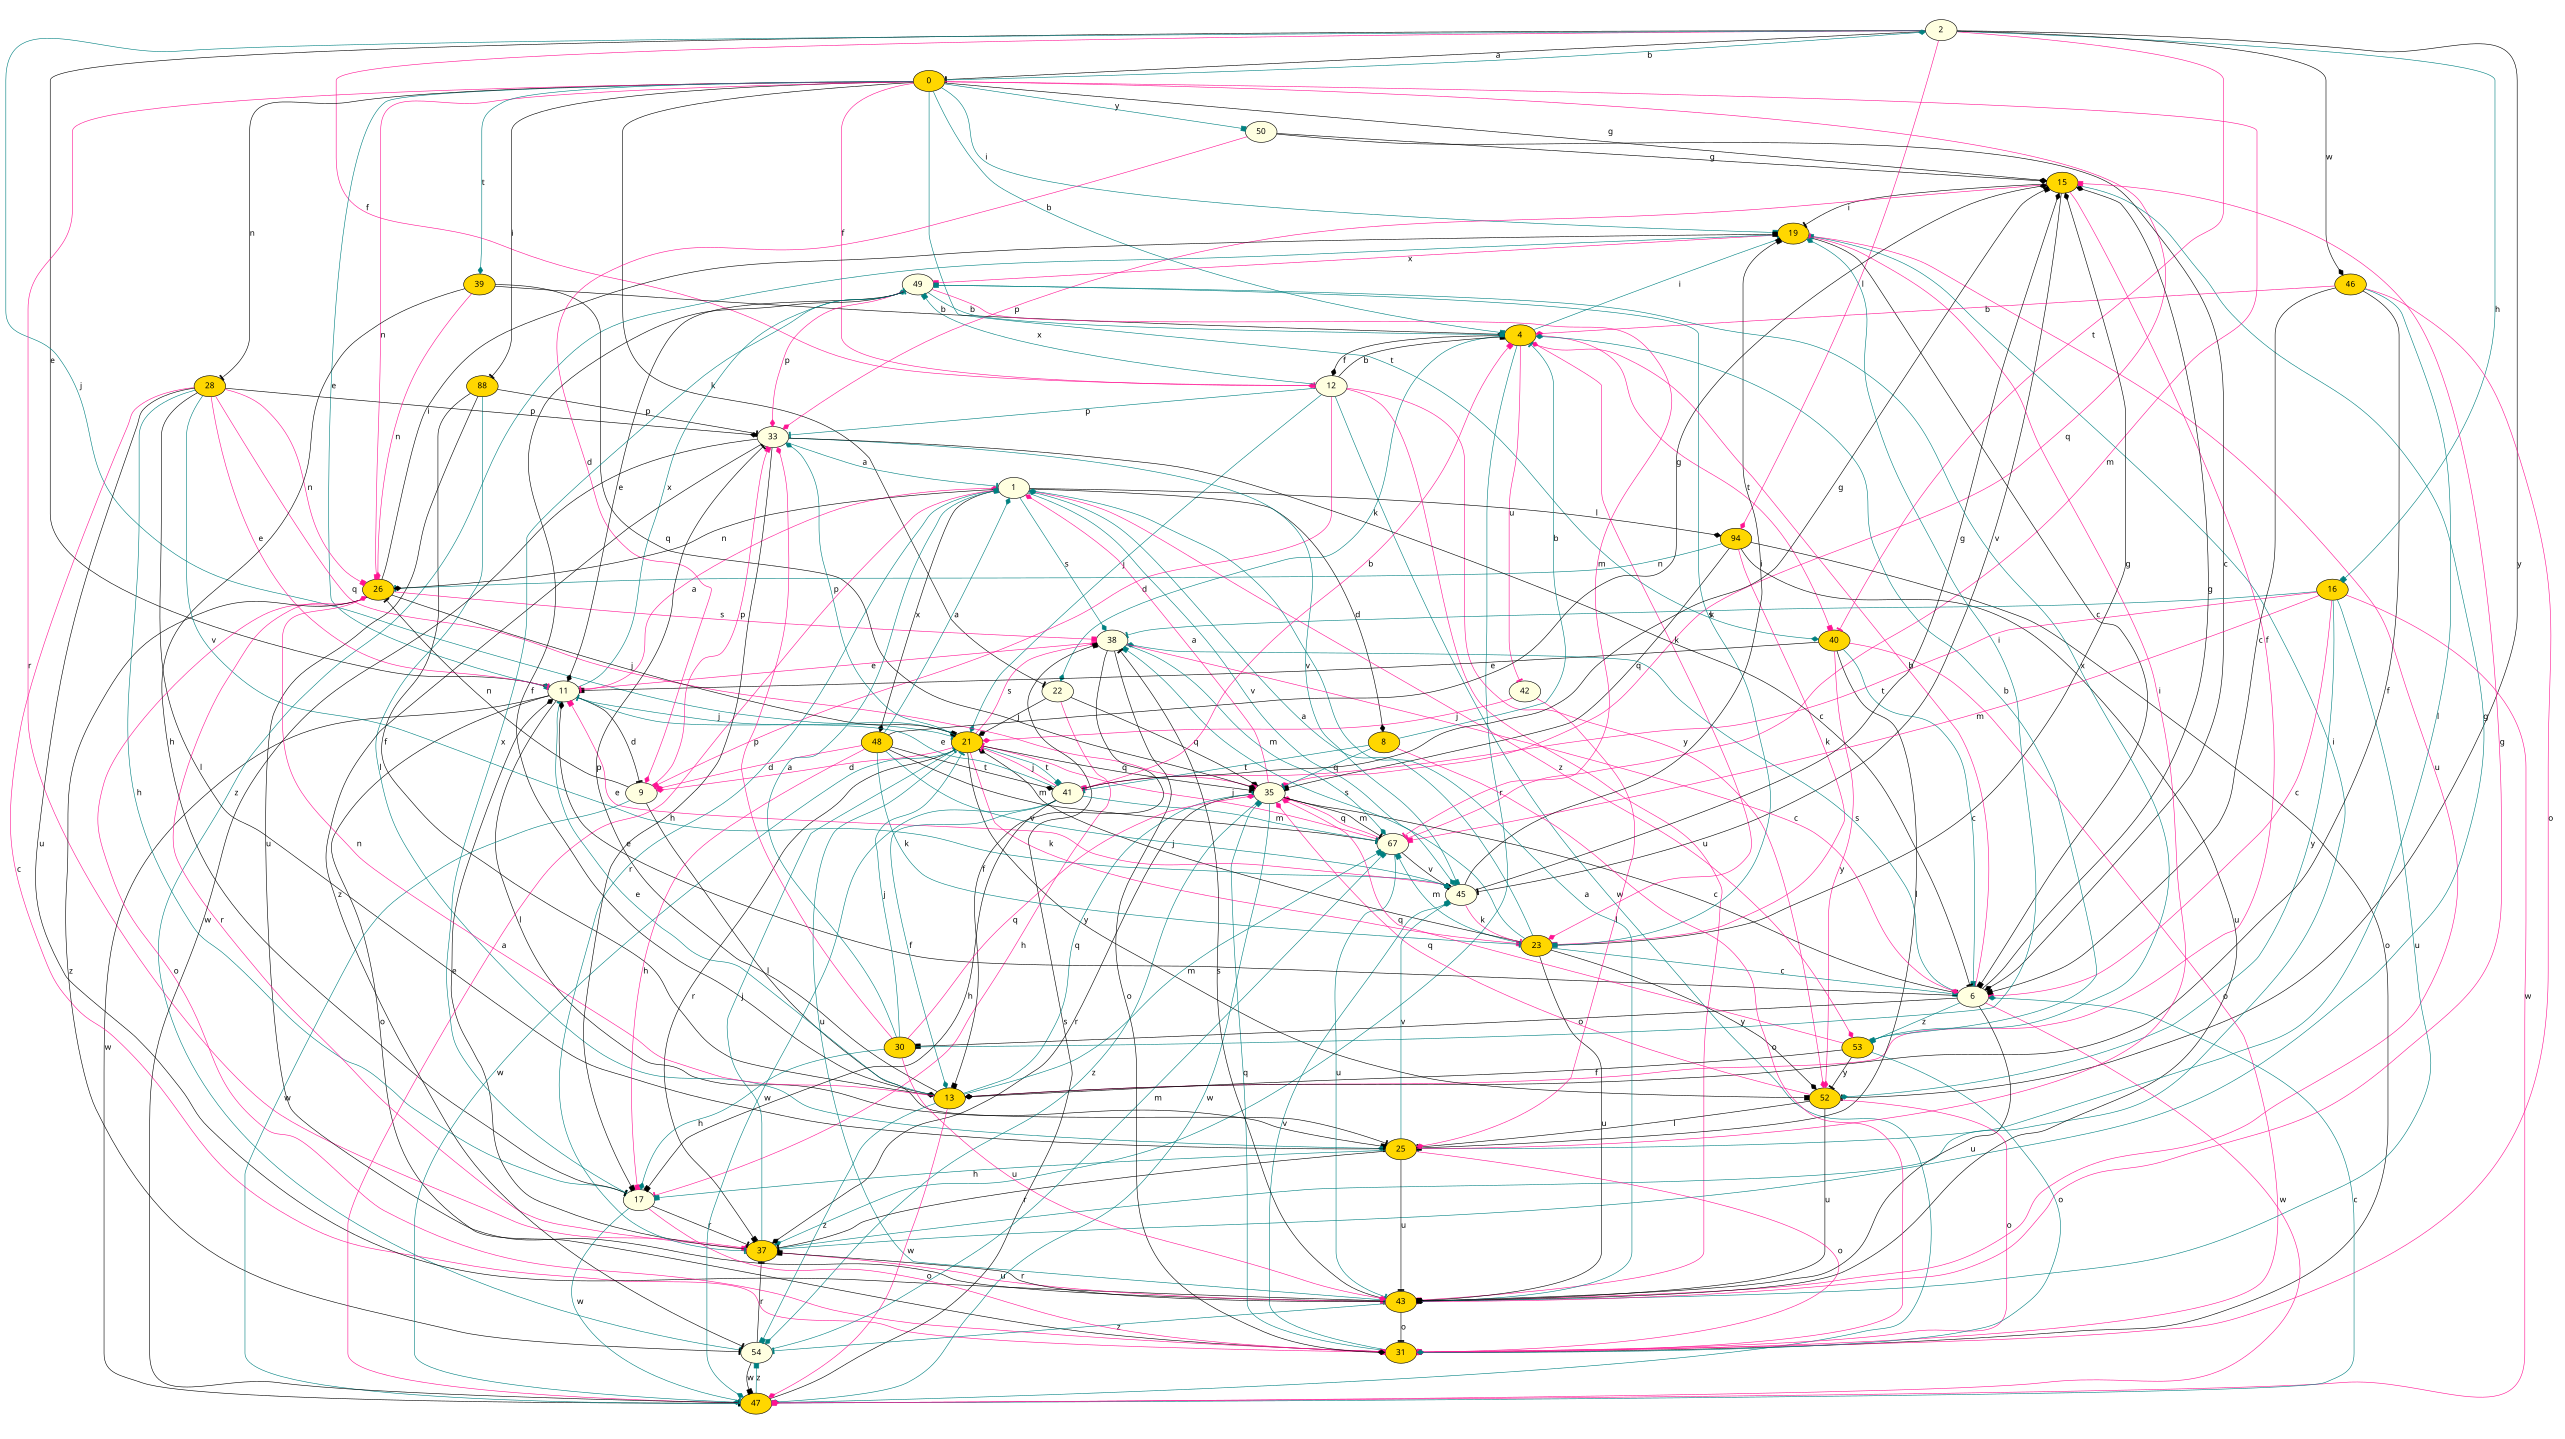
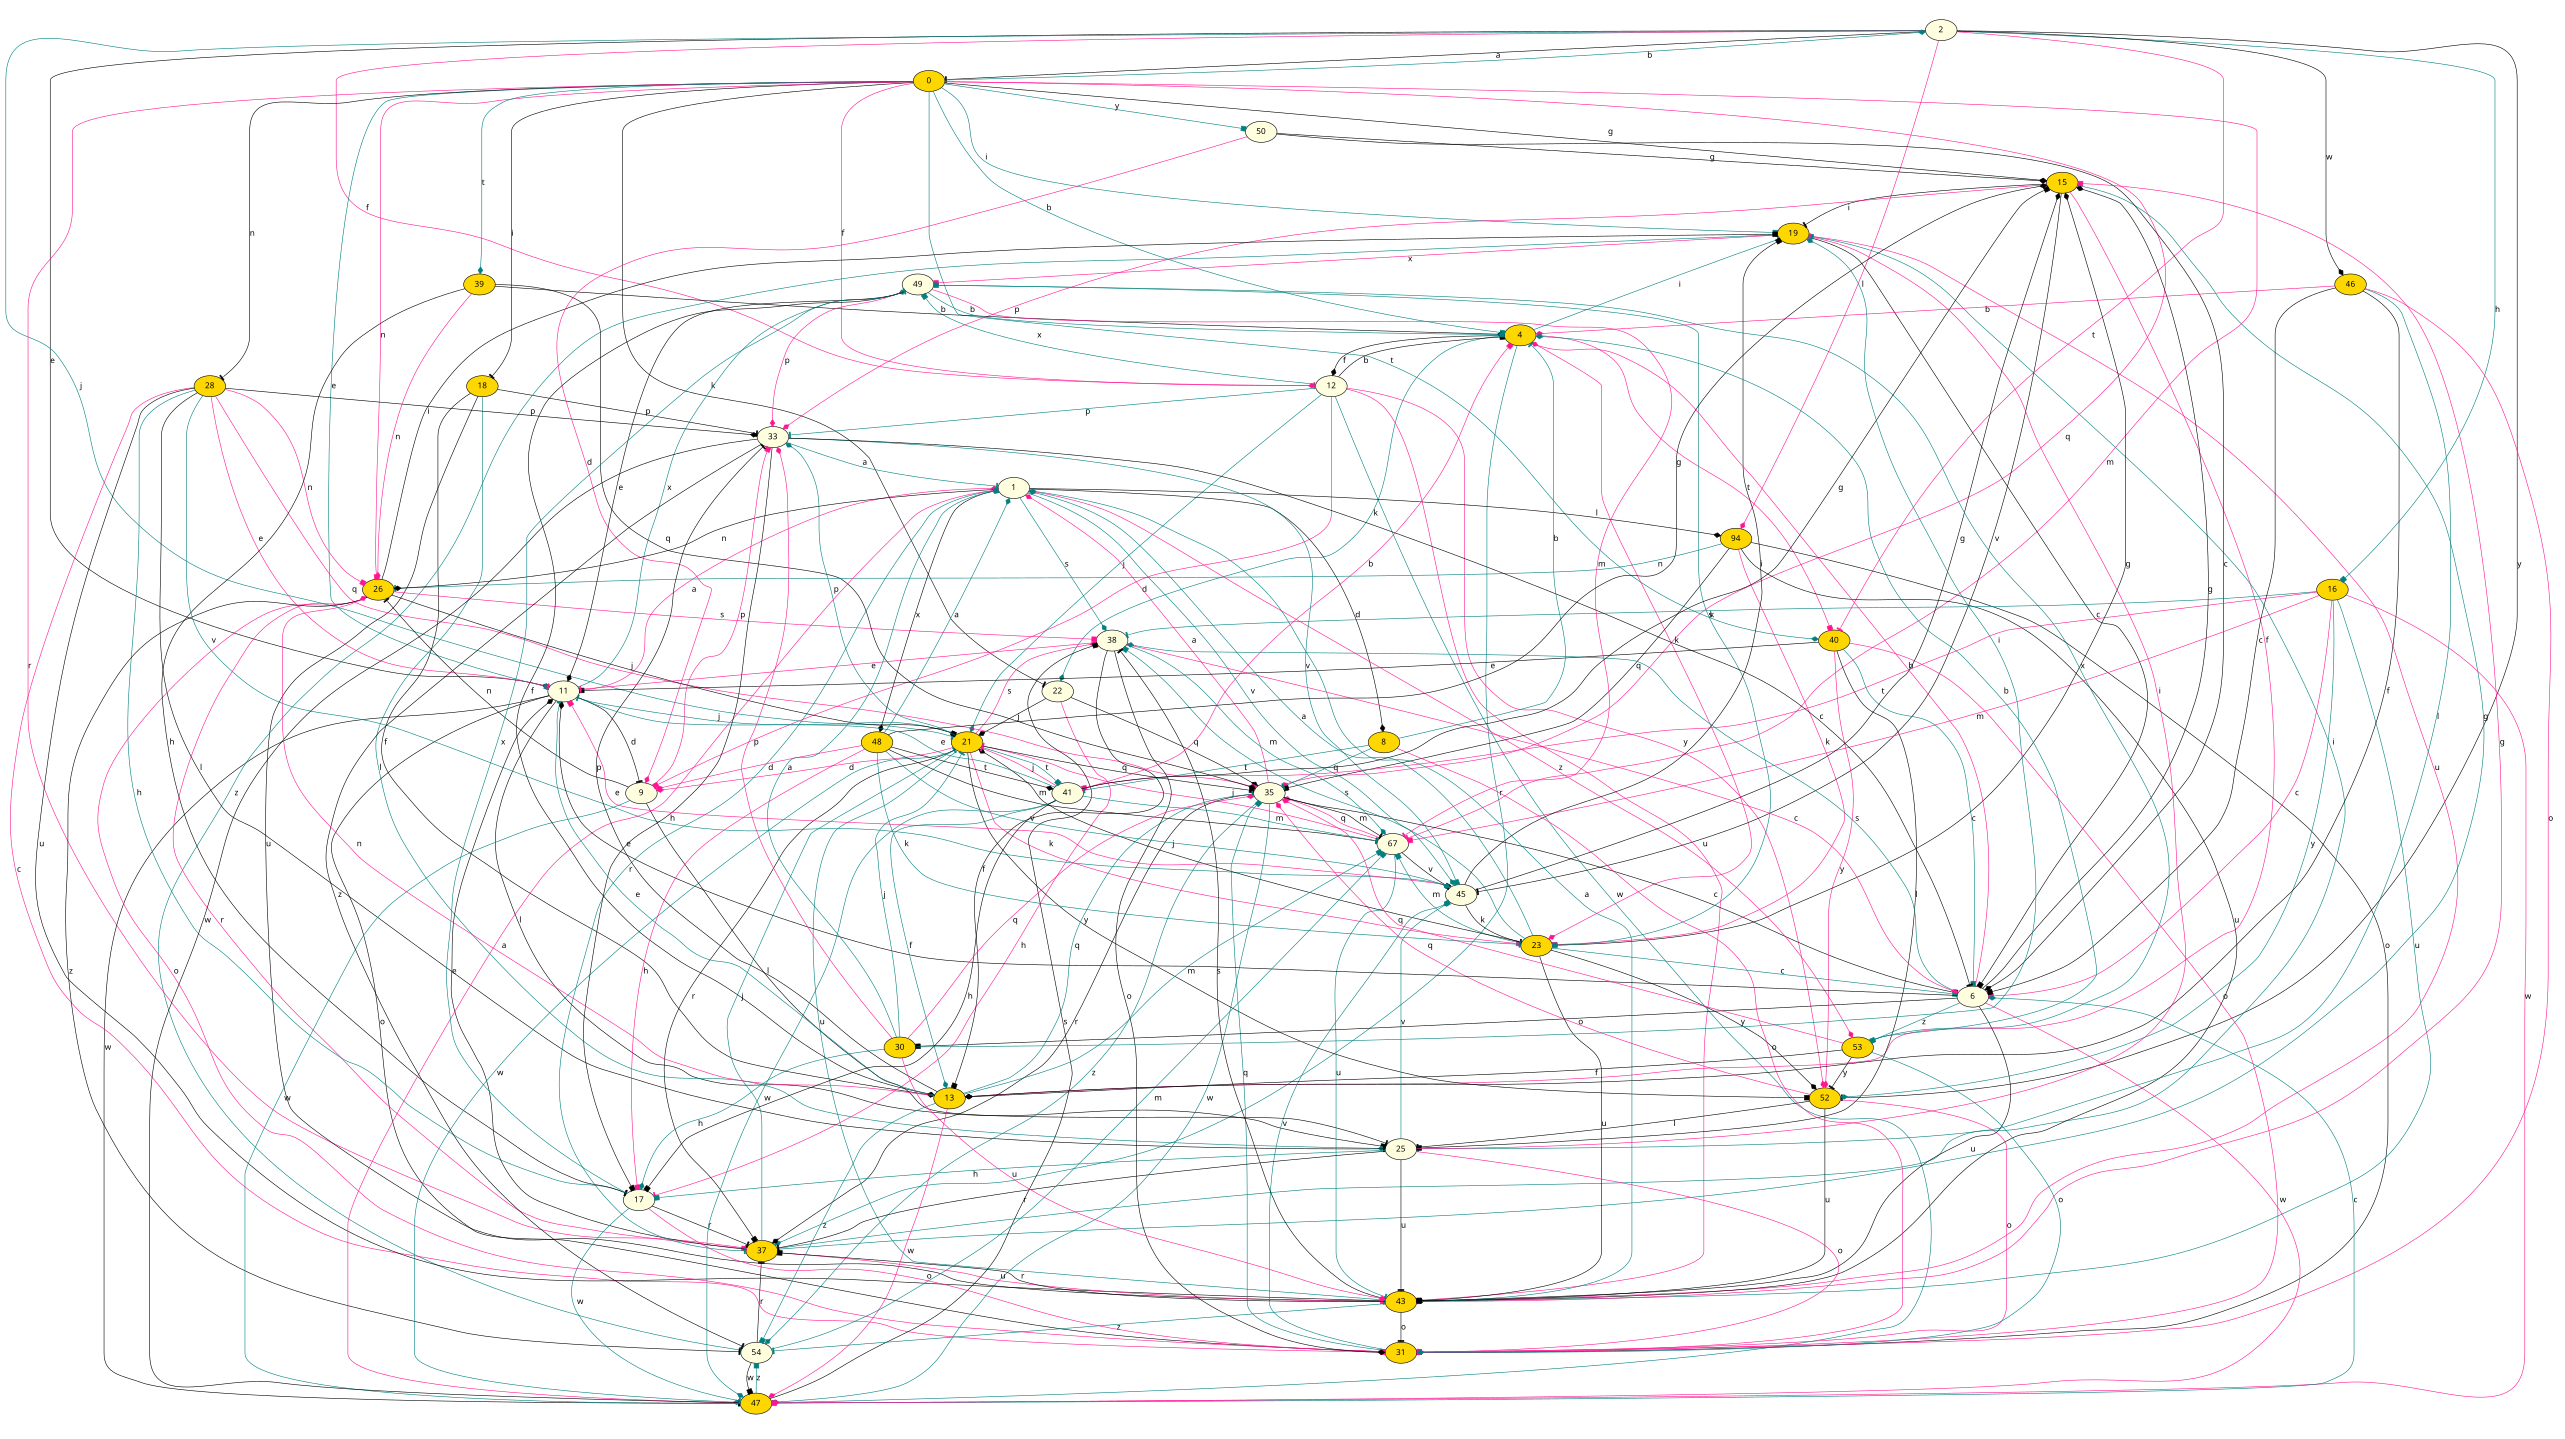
node "88": label "88" -> "18"
node "42": removed
edge "45" -> "23": color deeppink -> black
node "25": fillcolor gold -> lightyellow
